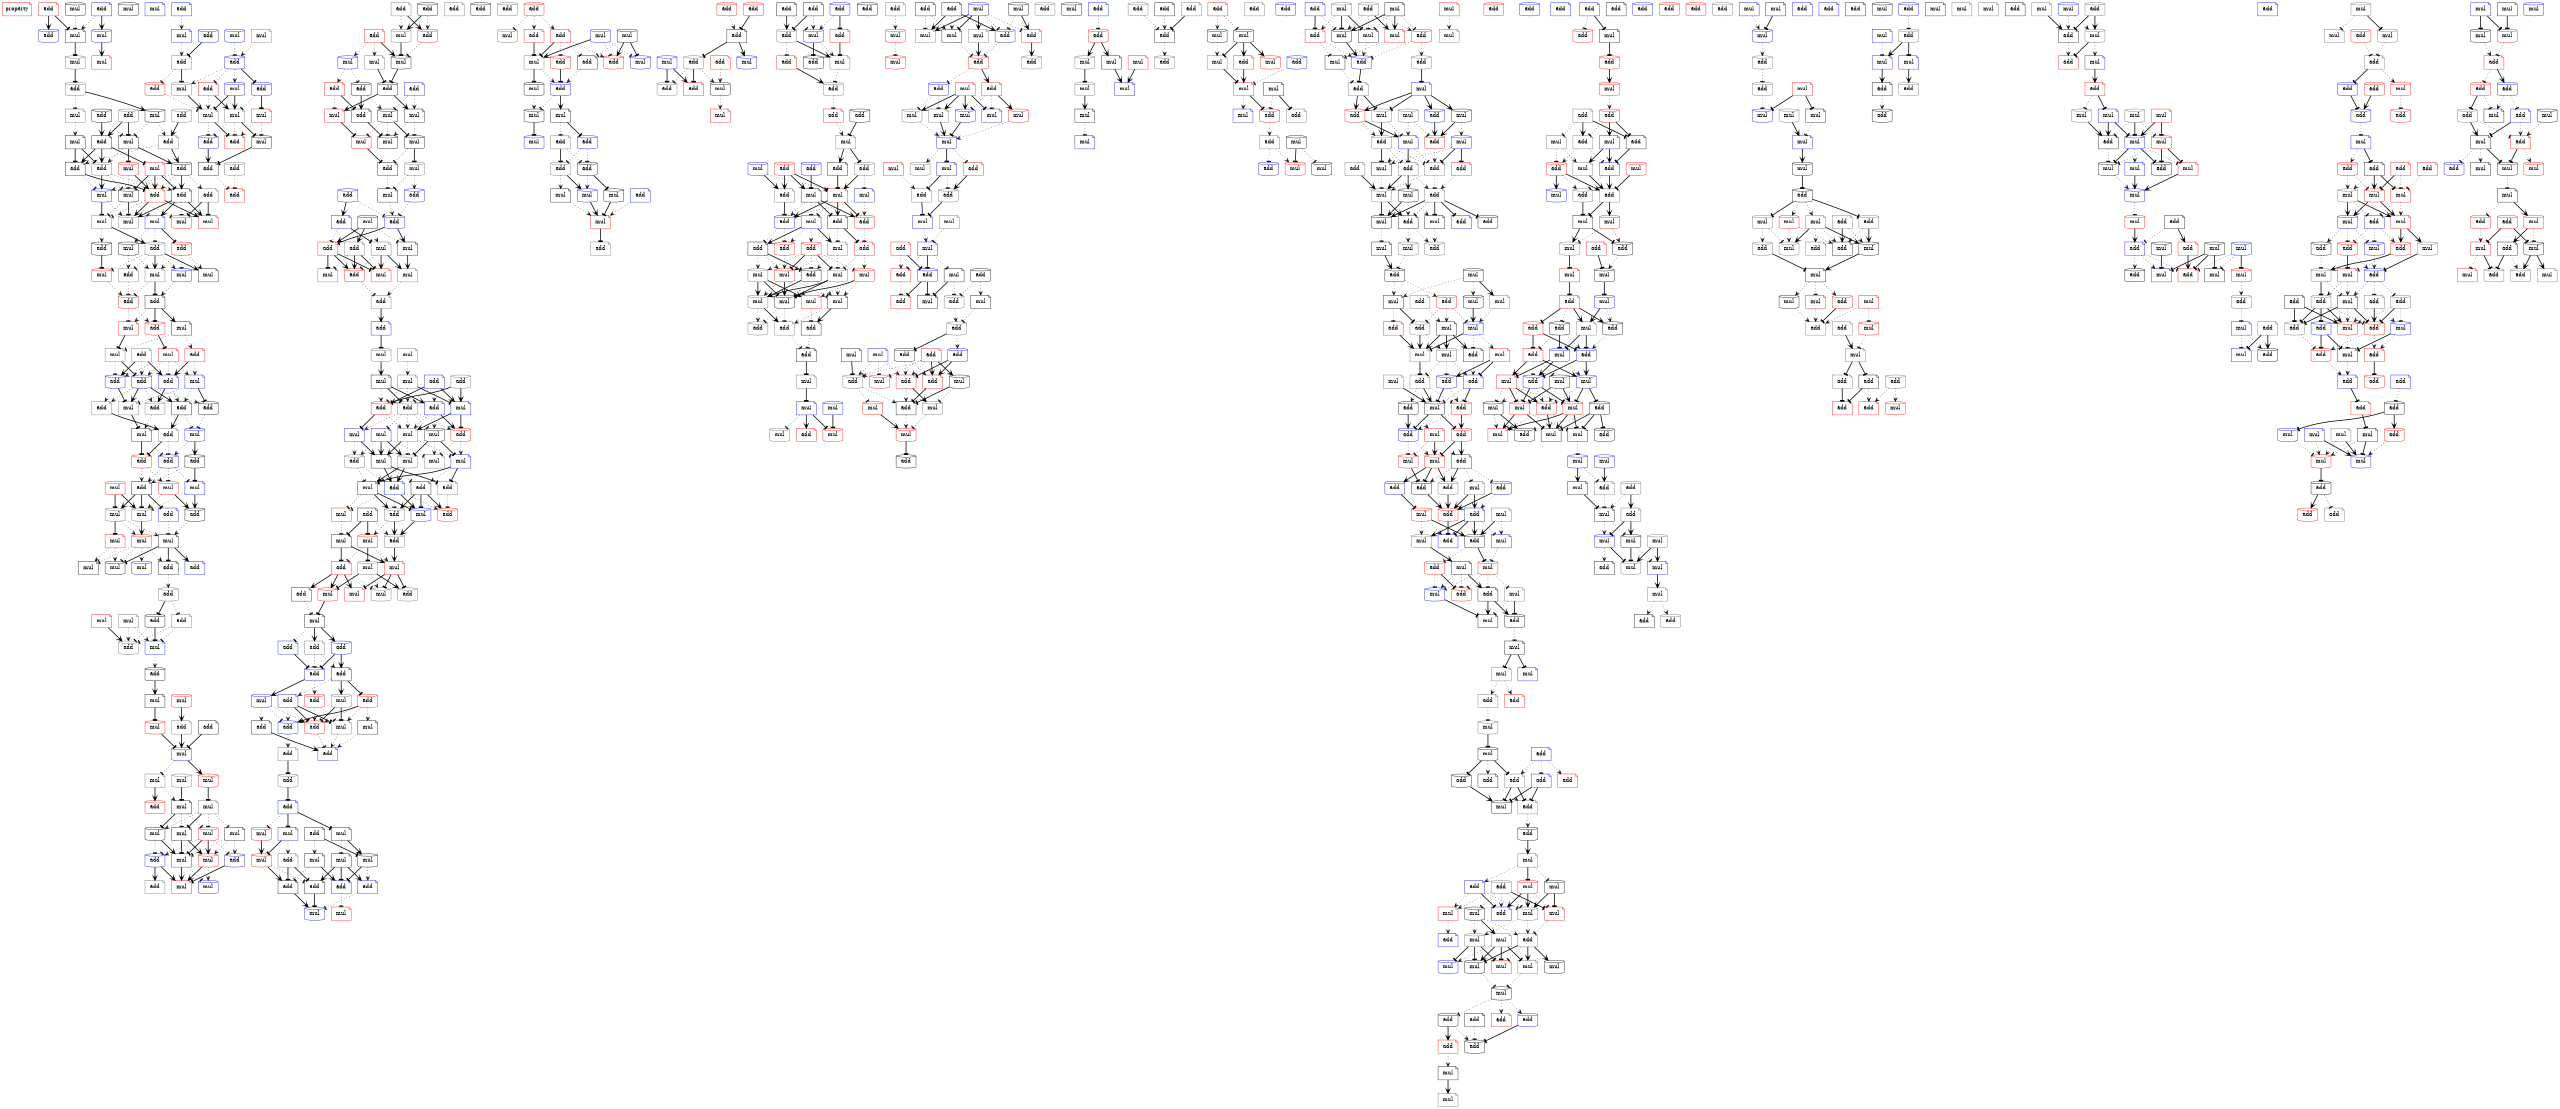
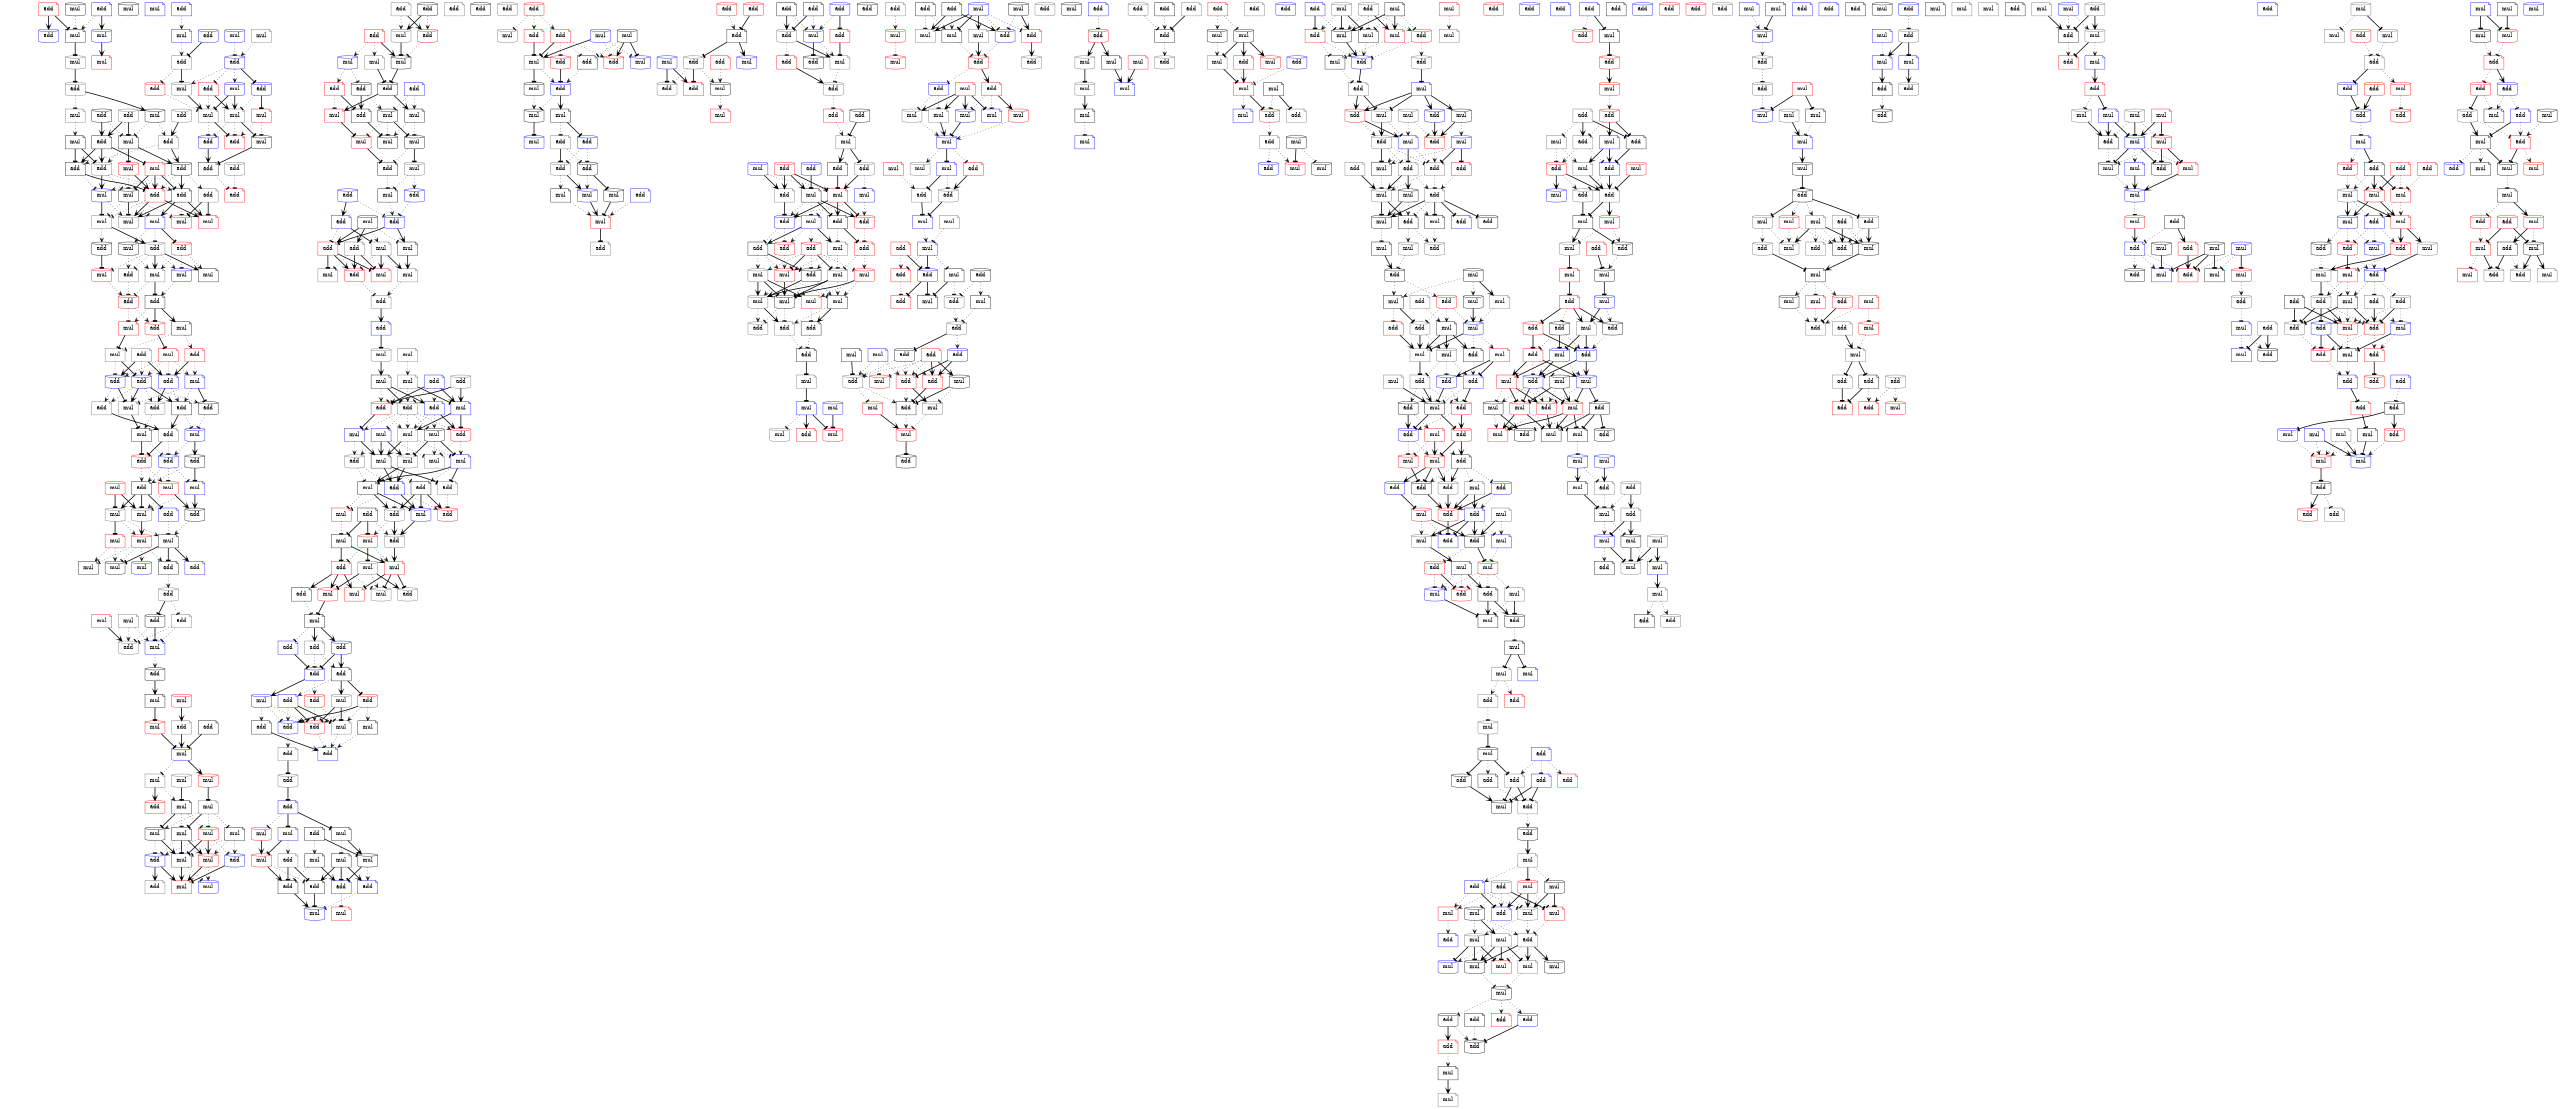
node "property": removed
